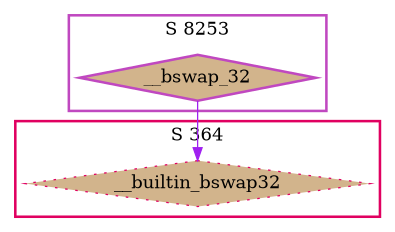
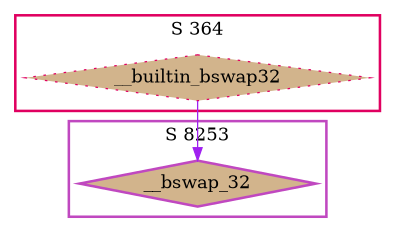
edge "__bswap_32" -> "__builtin_bswap32": reversed
